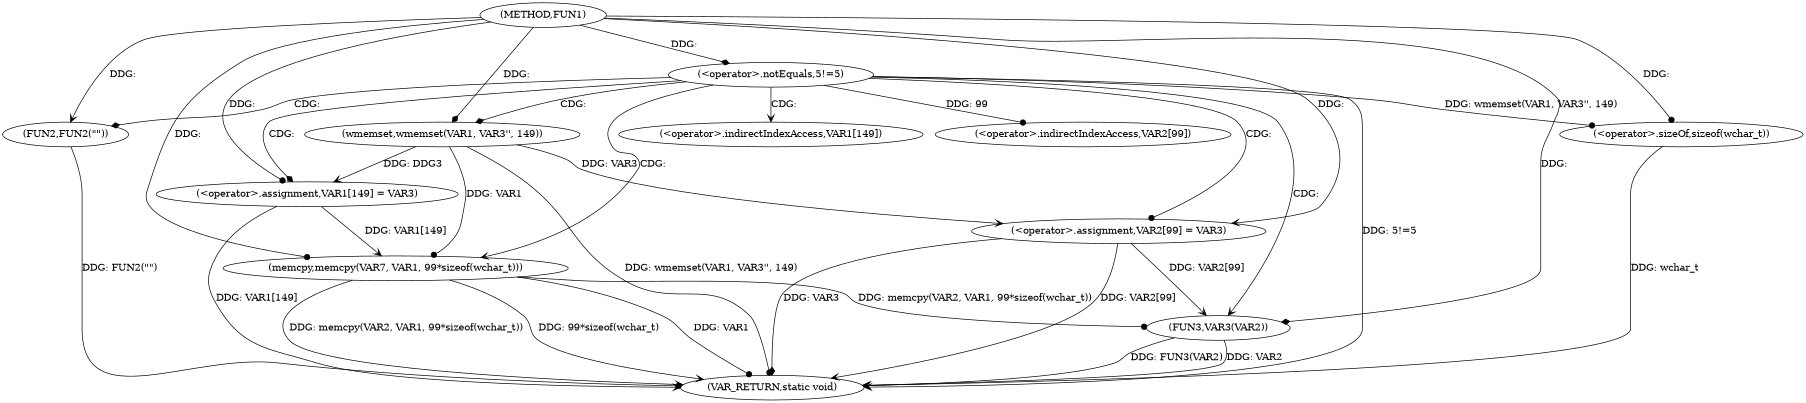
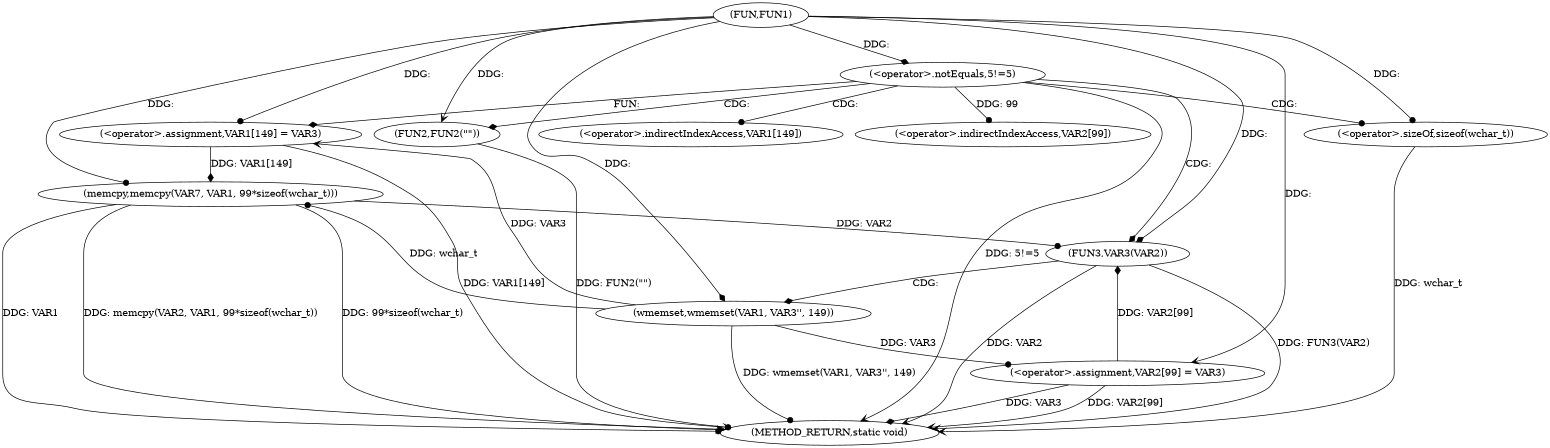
node "(METHOD,FUN1)": label "(METHOD,FUN1)" -> "(FUN,FUN1)"
edge "(<operator>.notEquals,5!=5)" -> "(wmemset,wmemset(VAR1, VAR3'', 149))": now "(FUN3,VAR3(VAR2))" -> "(wmemset,wmemset(VAR1, VAR3'', 149))"
edge "(<operator>.notEquals,5!=5)" -> "(<operator>.assignment,VAR2[99] = VAR3)": removed, label "CDG:"
edge "(<operator>.notEquals,5!=5)" -> "(FUN3,VAR3(VAR2))": arrowhead vee -> diamond
edge "(<operator>.notEquals,5!=5)" -> "(<operator>.indirectIndexAccess,VAR1[149])": arrowhead vee -> dot
edge "(<operator>.notEquals,5!=5)" -> "(<operator>.sizeOf,sizeof(wchar_t))": label "DDG: wmemset(VAR1, VAR3'', 149)" -> "CDG: "
edge "(<operator>.notEquals,5!=5)" -> "(<operator>.assignment,VAR1[149] = VAR3)": label "CDG: " -> "FUN: "
edge "(wmemset,wmemset(VAR1, VAR3'', 149))" -> "(<operator>.assignment,VAR1[149] = VAR3)": label "DDG: DDG3" -> "DDG: VAR3"
edge "(<operator>.notEquals,5!=5)" -> "(memcpy,memcpy(VAR7, VAR1, 99*sizeof(wchar_t)))": removed, label "CDG:"
edge "(wmemset,wmemset(VAR1, VAR3'', 149))" -> "(memcpy,memcpy(VAR7, VAR1, 99*sizeof(wchar_t)))": label "DDG: VAR1" -> "DDG: wchar_t"
edge "(wmemset,wmemset(VAR1, VAR3'', 149))" -> "(<operator>.assignment,VAR2[99] = VAR3)": arrowhead vee -> dot
edge "(<operator>.assignment,VAR1[149] = VAR3)" -> "(memcpy,memcpy(VAR7, VAR1, 99*sizeof(wchar_t)))": arrowhead vee -> diamond
edge "(<operator>.assignment,VAR2[99] = VAR3)" -> "(FUN3,VAR3(VAR2))": arrowhead vee -> diamond
edge "(memcpy,memcpy(VAR7, VAR1, 99*sizeof(wchar_t)))" -> "(FUN3,VAR3(VAR2))": label "DDG: memcpy(VAR2, VAR1, 99*sizeof(wchar_t))" -> "DDG: VAR2"
node "(VAR_RETURN,static void)": label "(VAR_RETURN,static void)" -> "(METHOD_RETURN,static void)"
